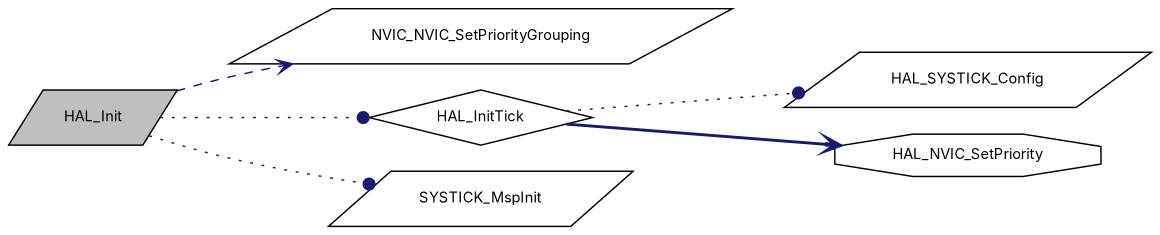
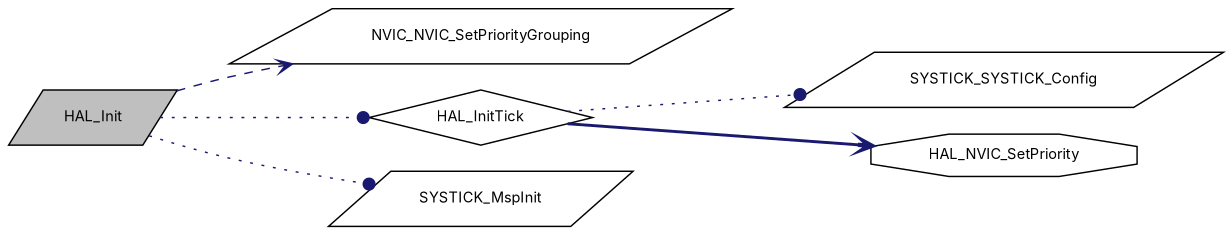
node "HAL_SYSTICK_Config": label "HAL_SYSTICK_Config" -> "SYSTICK_SYSTICK_Config"
